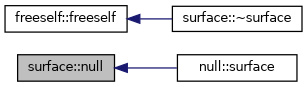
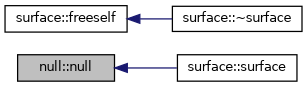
node "freeself::freeself": label "freeself::freeself" -> "surface::freeself"
node "surface::null": label "surface::null" -> "null::null"
node "null::surface": label "null::surface" -> "surface::surface"
